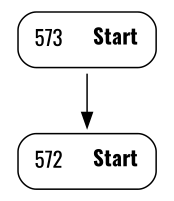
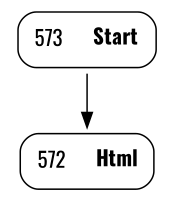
node "572": text "Start" -> "Html"
